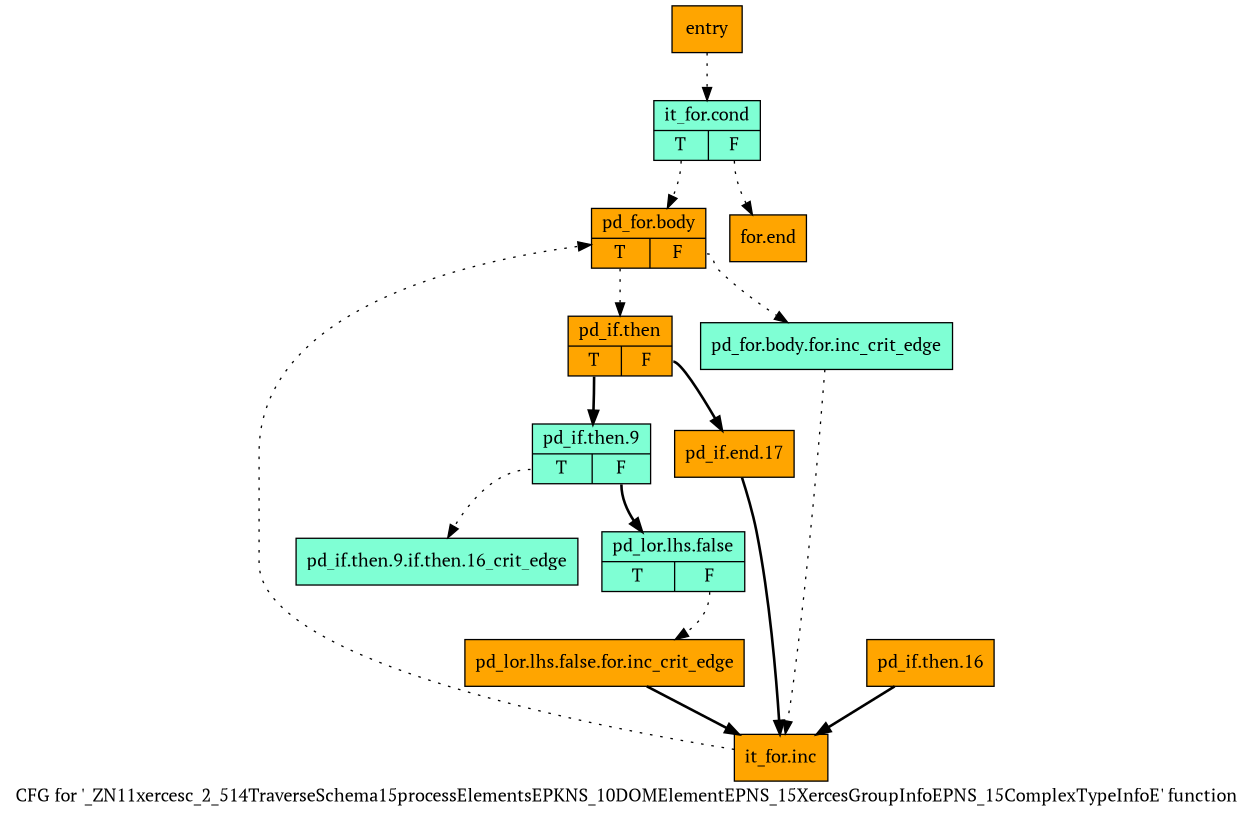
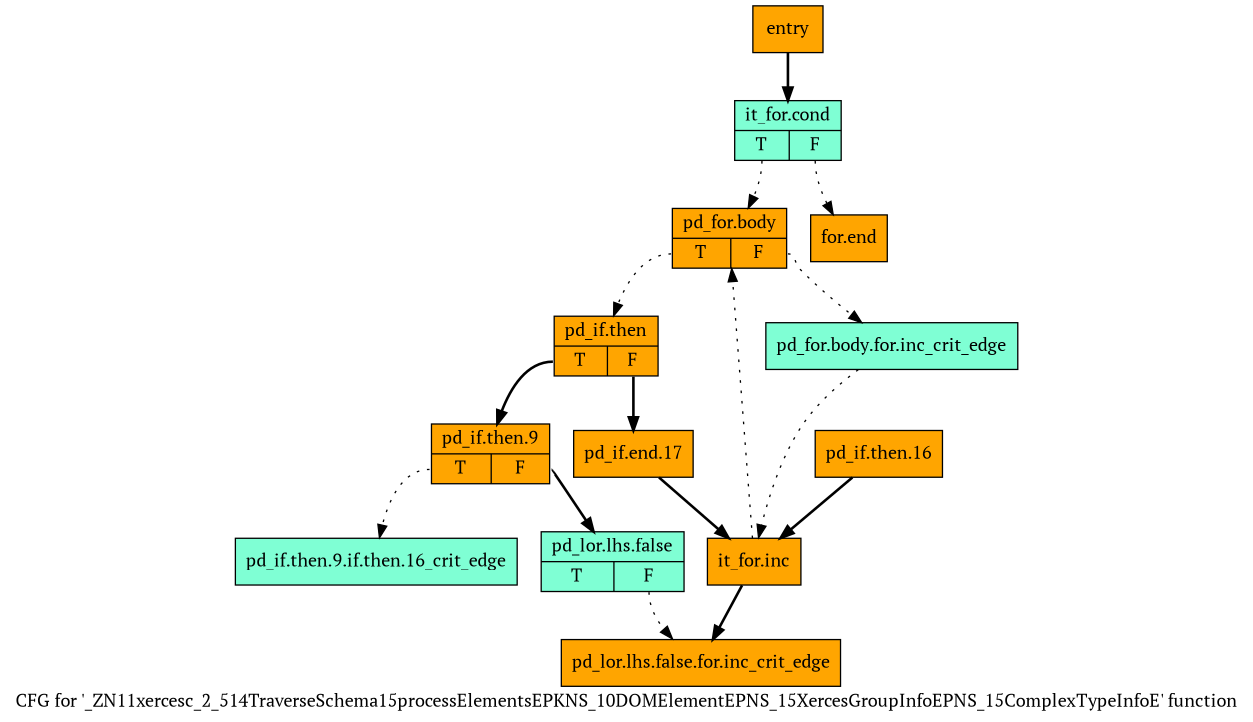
edge "entry" -> "it_for.cond": style dotted -> bold
node "pd_if.then.9": fillcolor aquamarine -> orange
edge "pd_lor.lhs.false.for.inc_crit_edge" -> "it_for.inc": reversed
